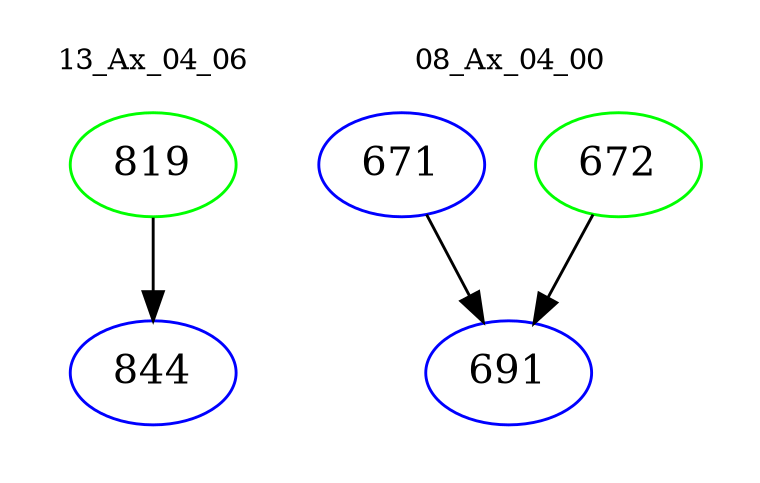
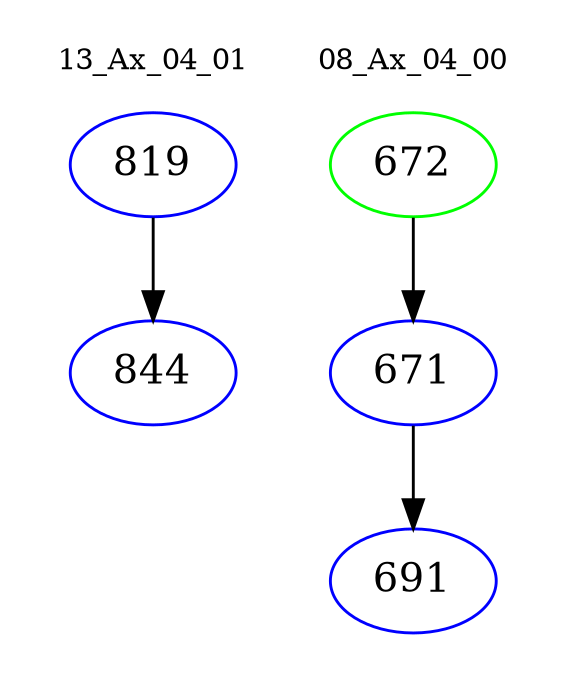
cluster "13_Ax_04_06": label "13_Ax_04_06" -> "13_Ax_04_01"
node "819": color green -> blue
edge "672" -> "691": now "672" -> "671"
